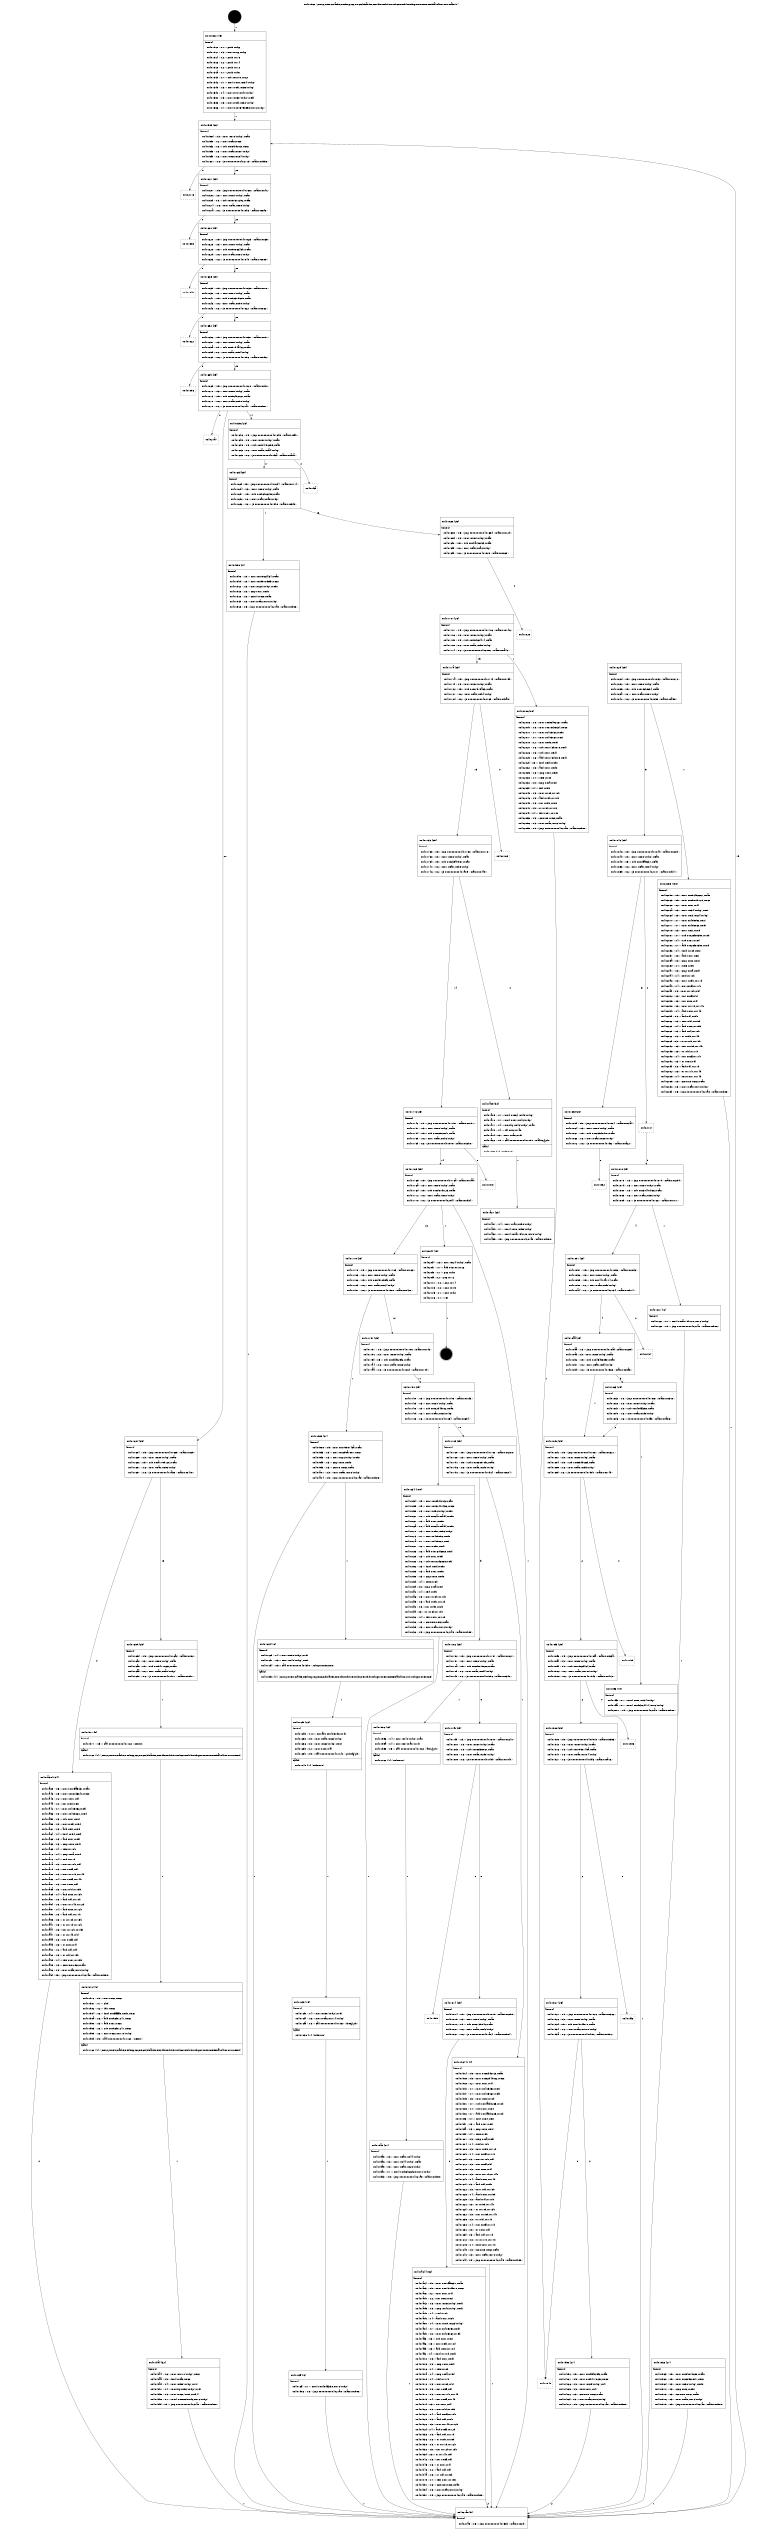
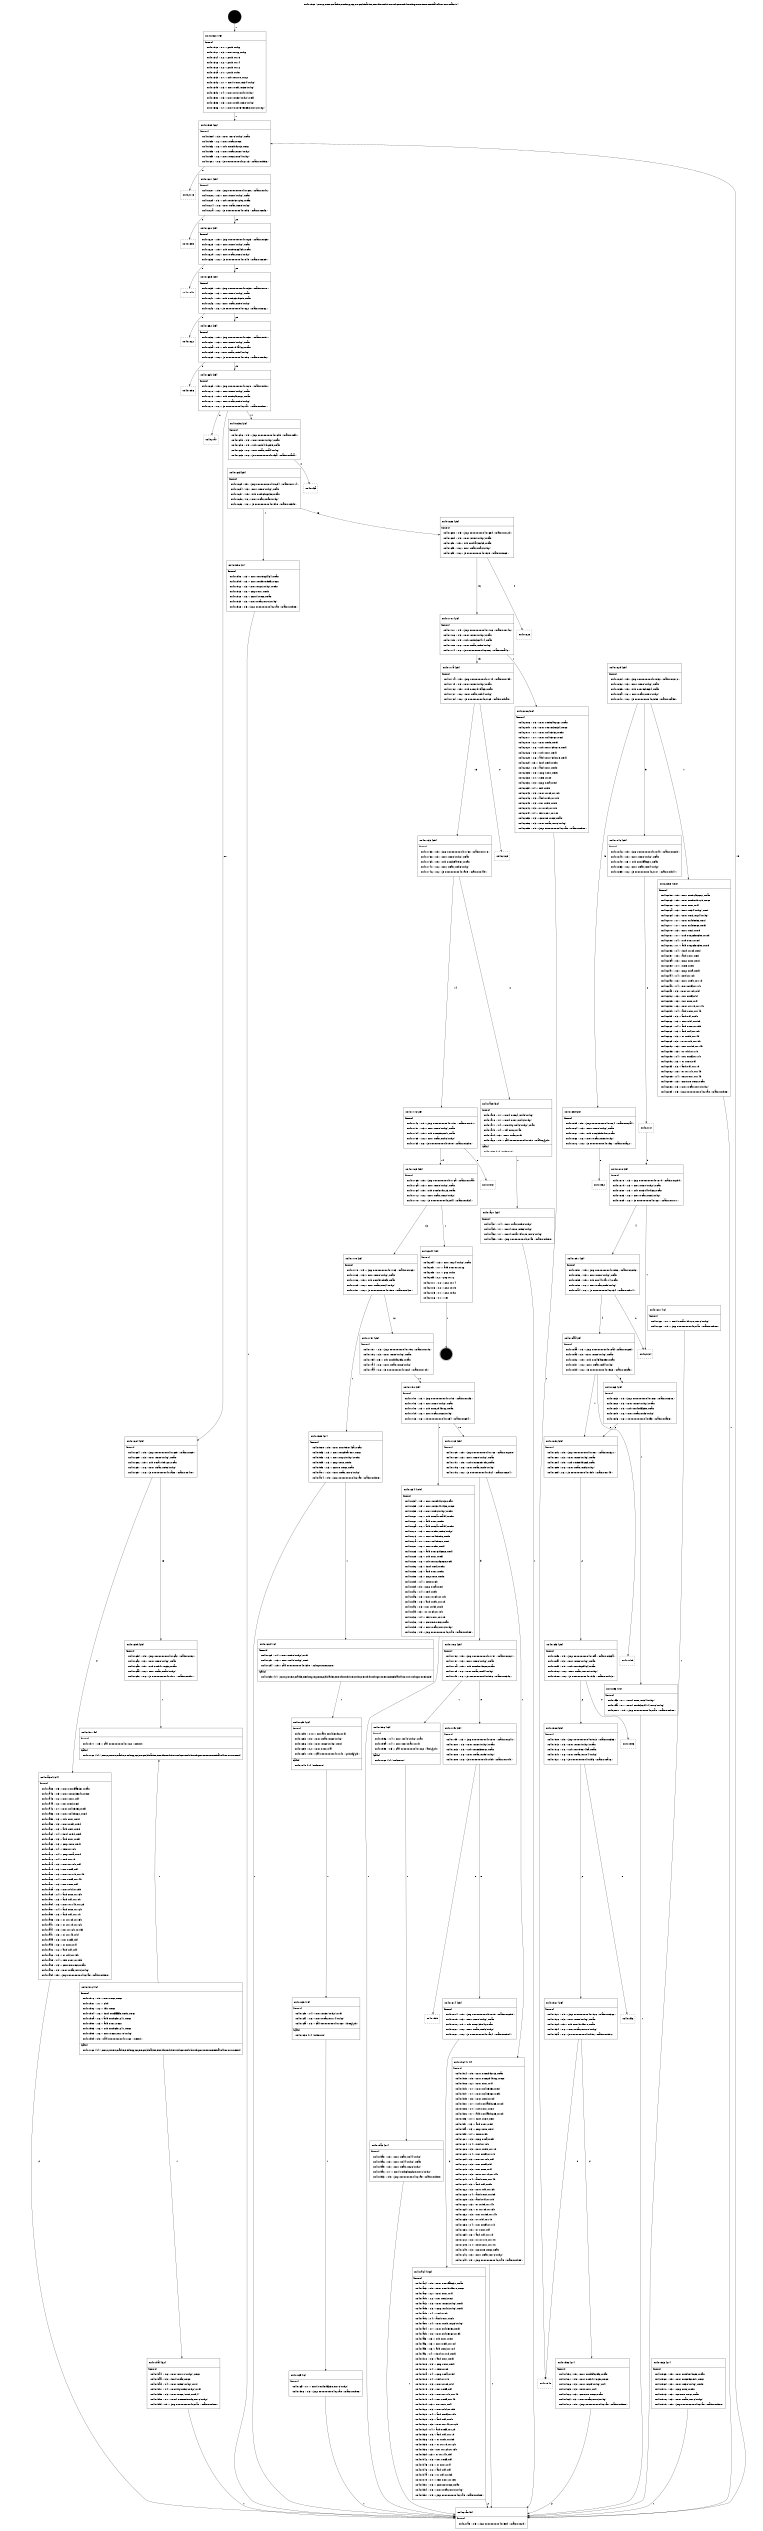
edge "0x4015ed [26]" -> "0x401607 [25]": removed, label "20"
edge "0x4016b6 [25]" -> "0x4016cf [25]": removed, label "17"
edge "0x4016e8 [25]" -> "0x401701 [25]": added, label "16"
edge "0x401846 [25]" -> "0x40185f [25]": now "0x40182d [25]" -> "0x40185f [25]"
edge "0x401878 [25]" -> "0x401cc1 [12]": now "0x401878 [25]" -> "0x402134"
edge "0x4018dc [25]" -> "0x401d0b": now "0x4018aa [25]" -> "0x401d0b"
edge "0x401765 [25]" -> "0x4021ae [5]": now "0x401a27 [23]" -> "0x4021ae [5]"
edge "0x401b77 [5]" -> "0x401b7c [40]": reversed
